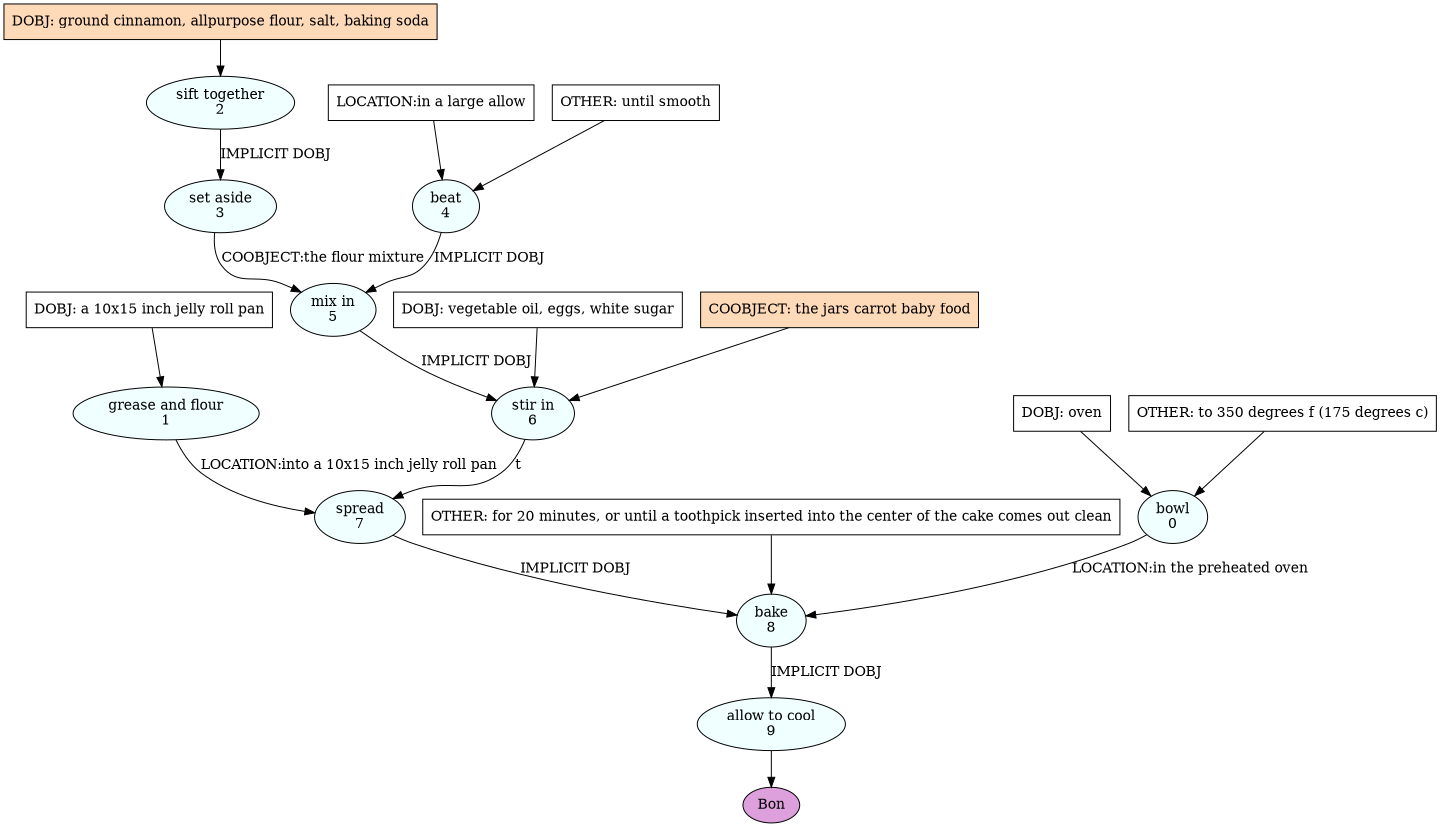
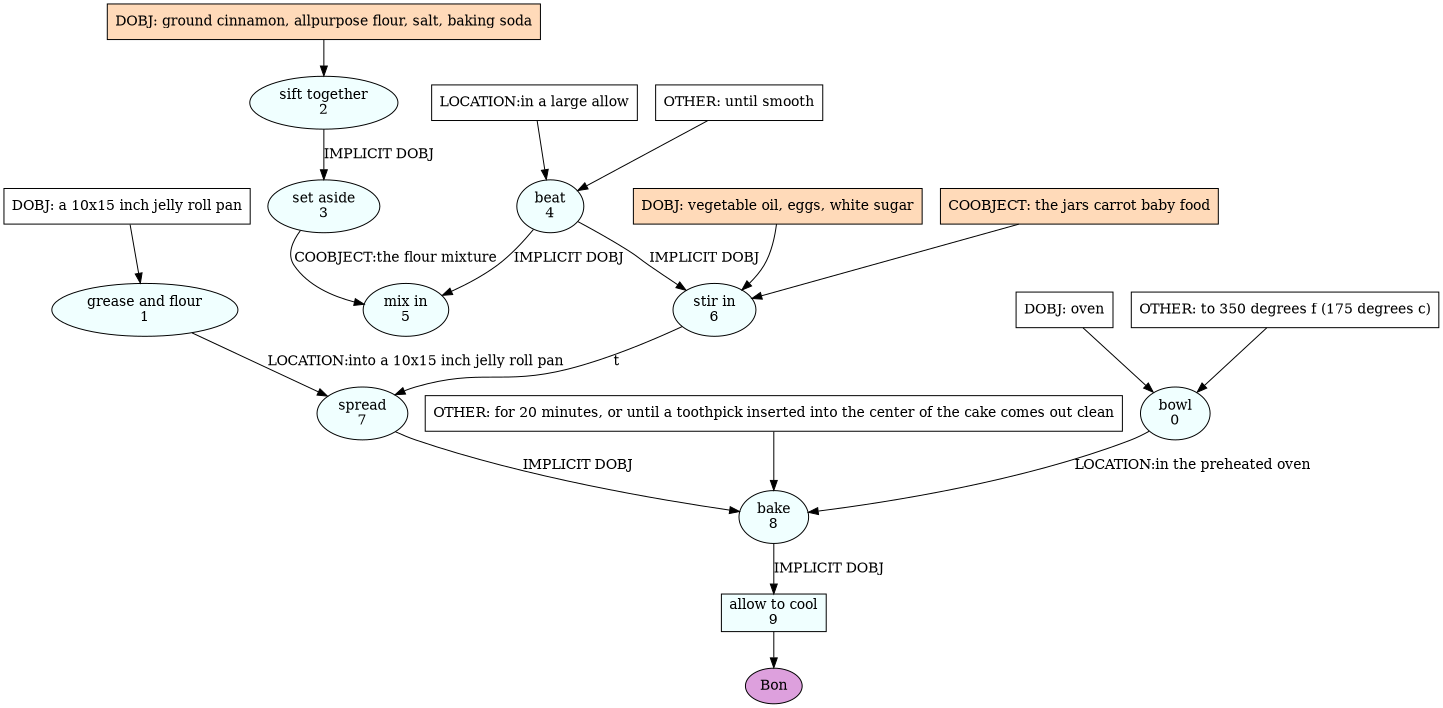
node "DOBJ: vegetable oil, eggs, white sugar": fillcolor white -> peachpuff
edge "mix in 5" -> "stir in 6": now "beat 4" -> "stir in 6"
node "allow to cool 9": shape ellipse -> box
